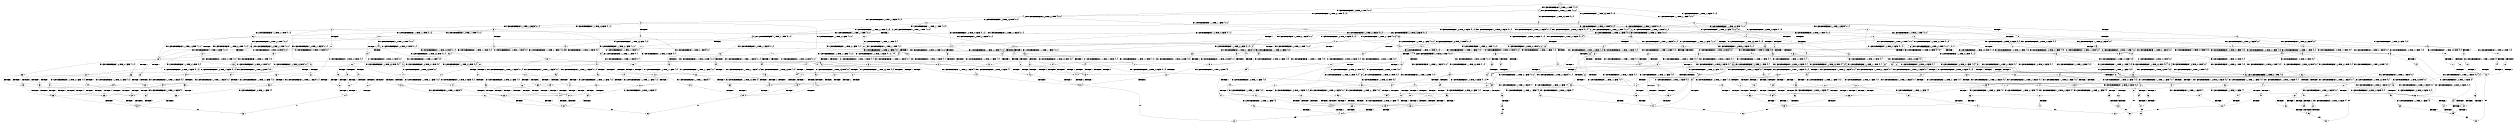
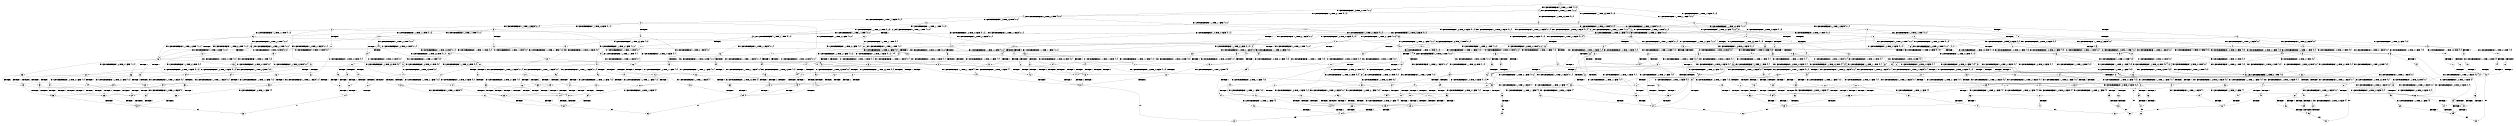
edge "63" -> "29": now "9" -> "29"
